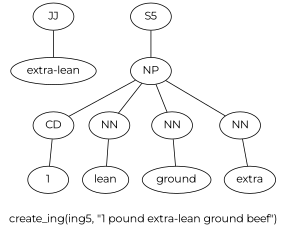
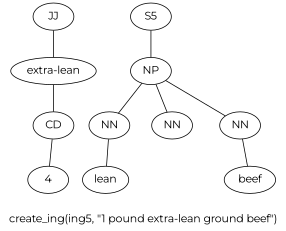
edge "NP" -- "CD": now "extra-lean" -- "CD"
node "1": label "1" -> "4"
node "ground": removed
node "extra": label "extra" -> "beef"
